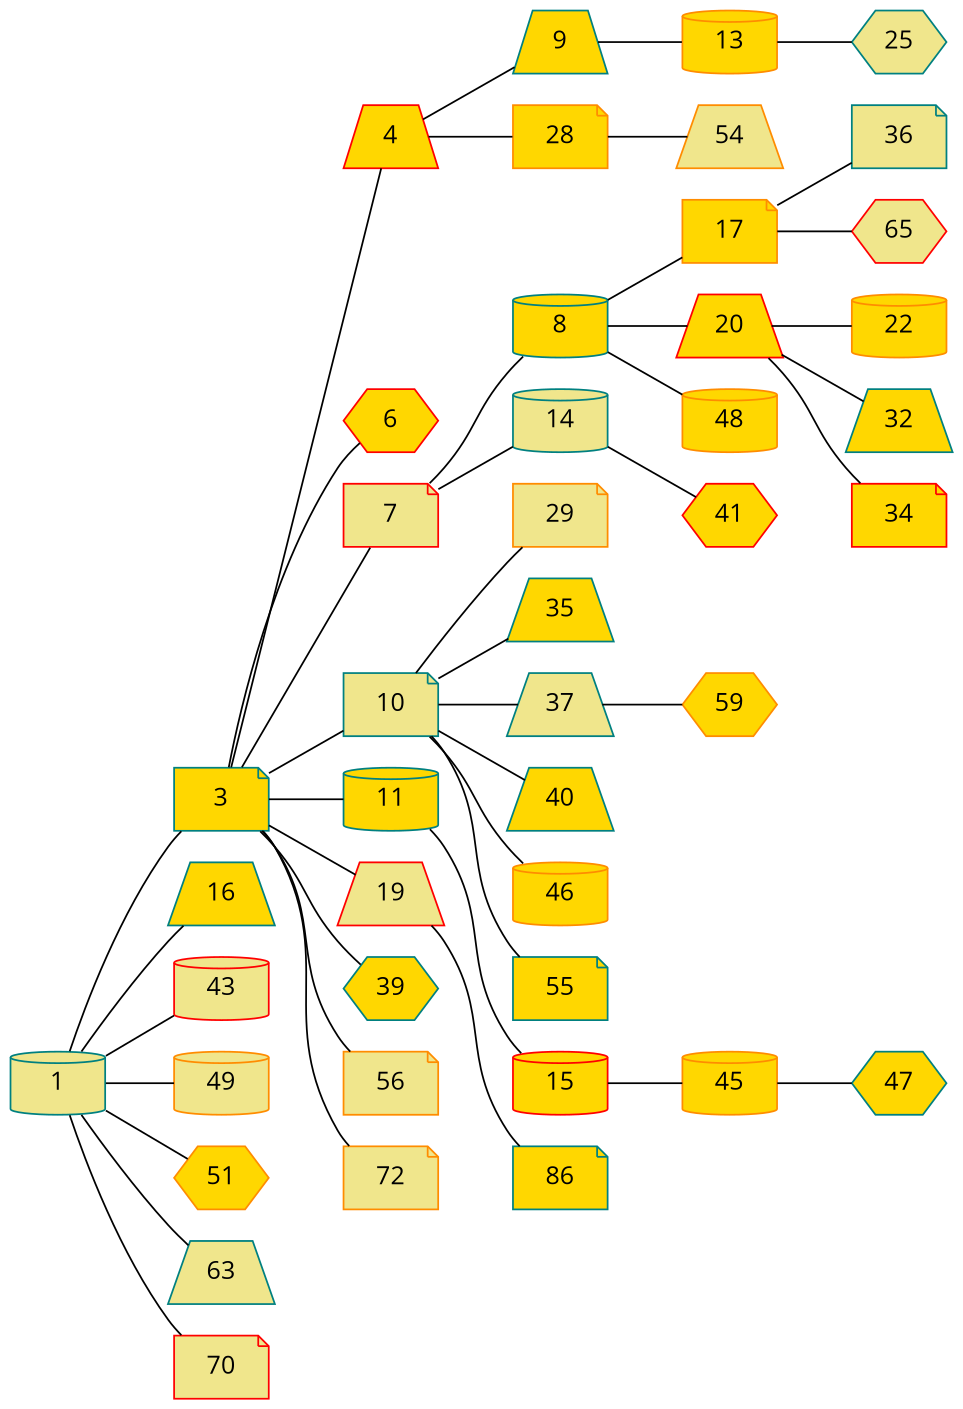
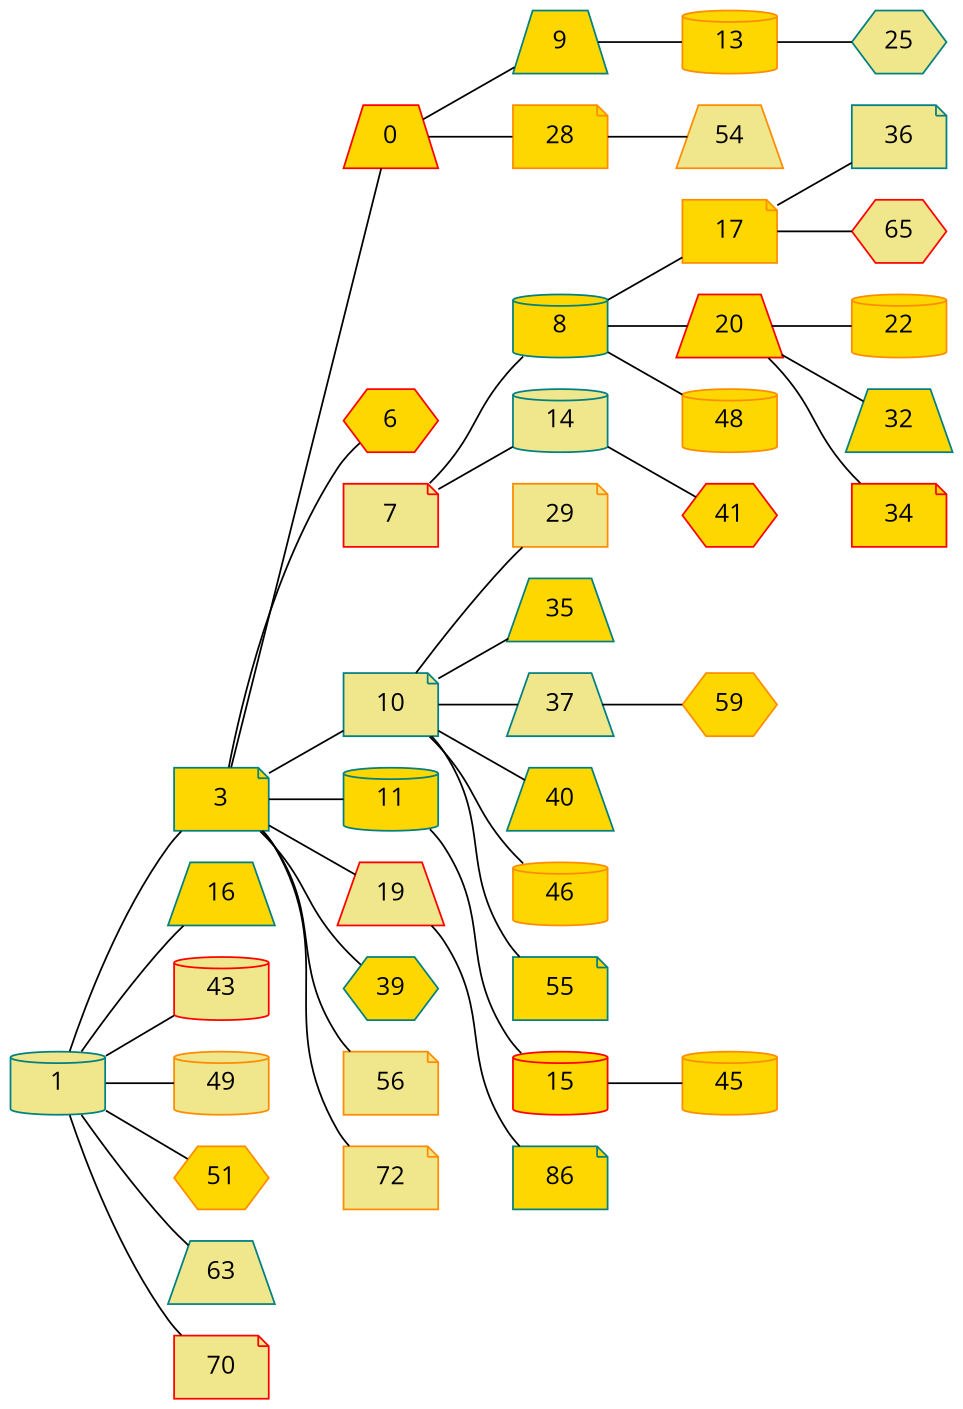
node "4": label "4" -> "0"
edge "7" -- "3": removed
node "47": removed
